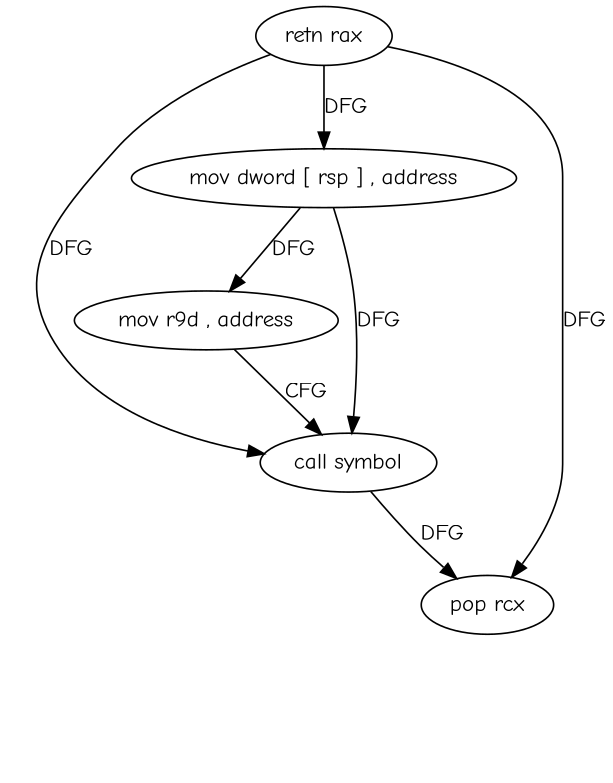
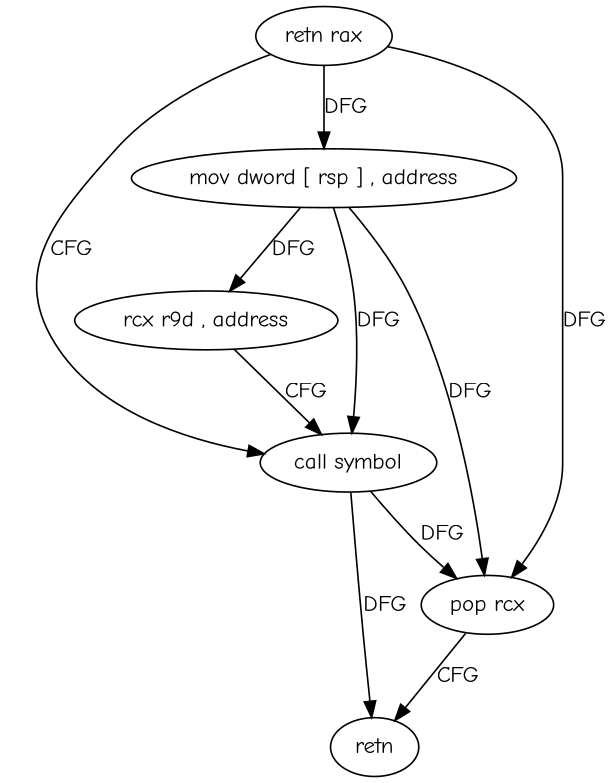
edge "retn rax" -> "call symbol": label "DFG" -> "CFG"
node "mov r9d , address": label "mov r9d , address" -> "rcx r9d , address"
edge "mov dword [ rsp ] , address" -> "pop rcx": added, label "DFG"
node "retn": added
